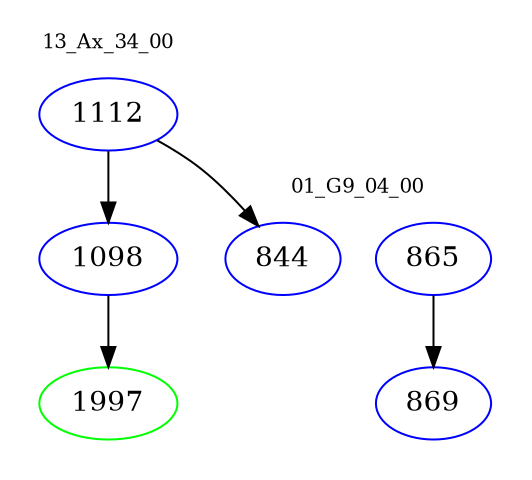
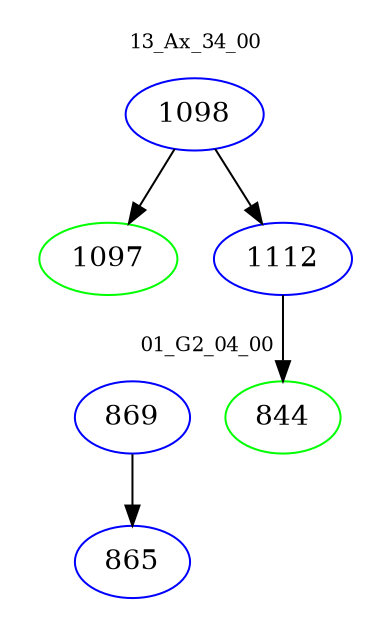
edge "1112" -> "1098": reversed
cluster "01_G9_04_00": label "01_G9_04_00" -> "01_G2_04_00"
node "844": color blue -> green
edge "865" -> "869": reversed
node "1997": label "1997" -> "1097"
